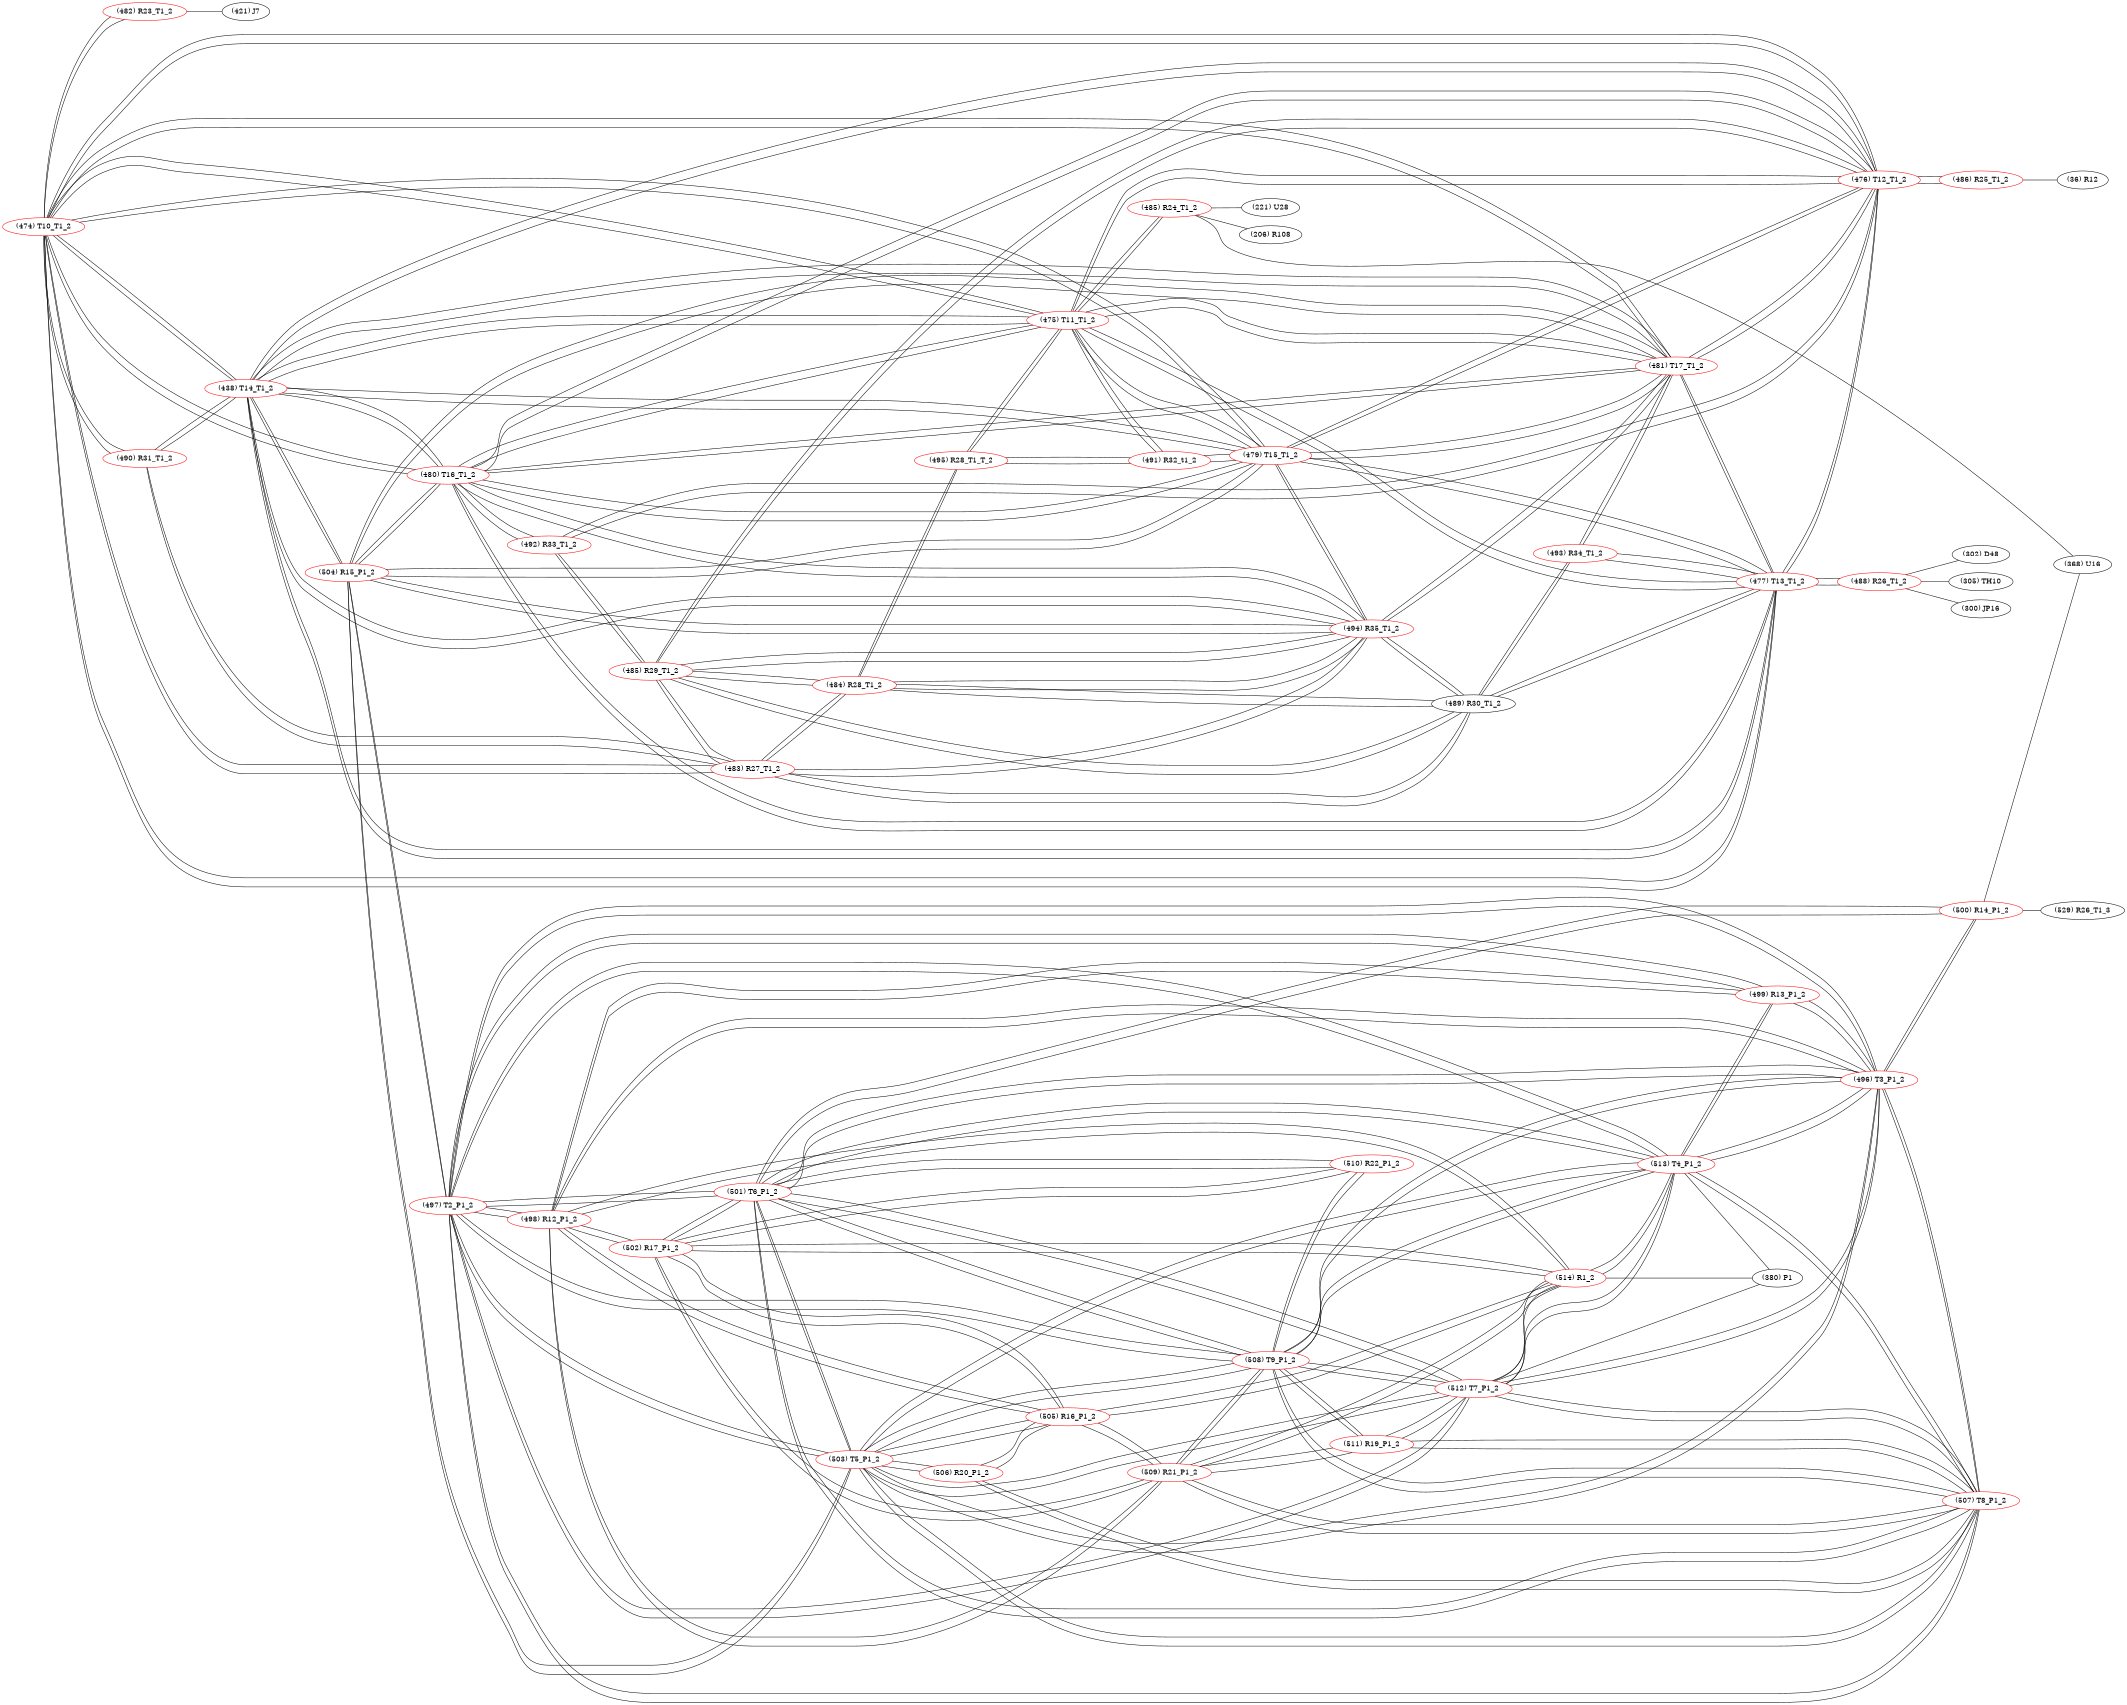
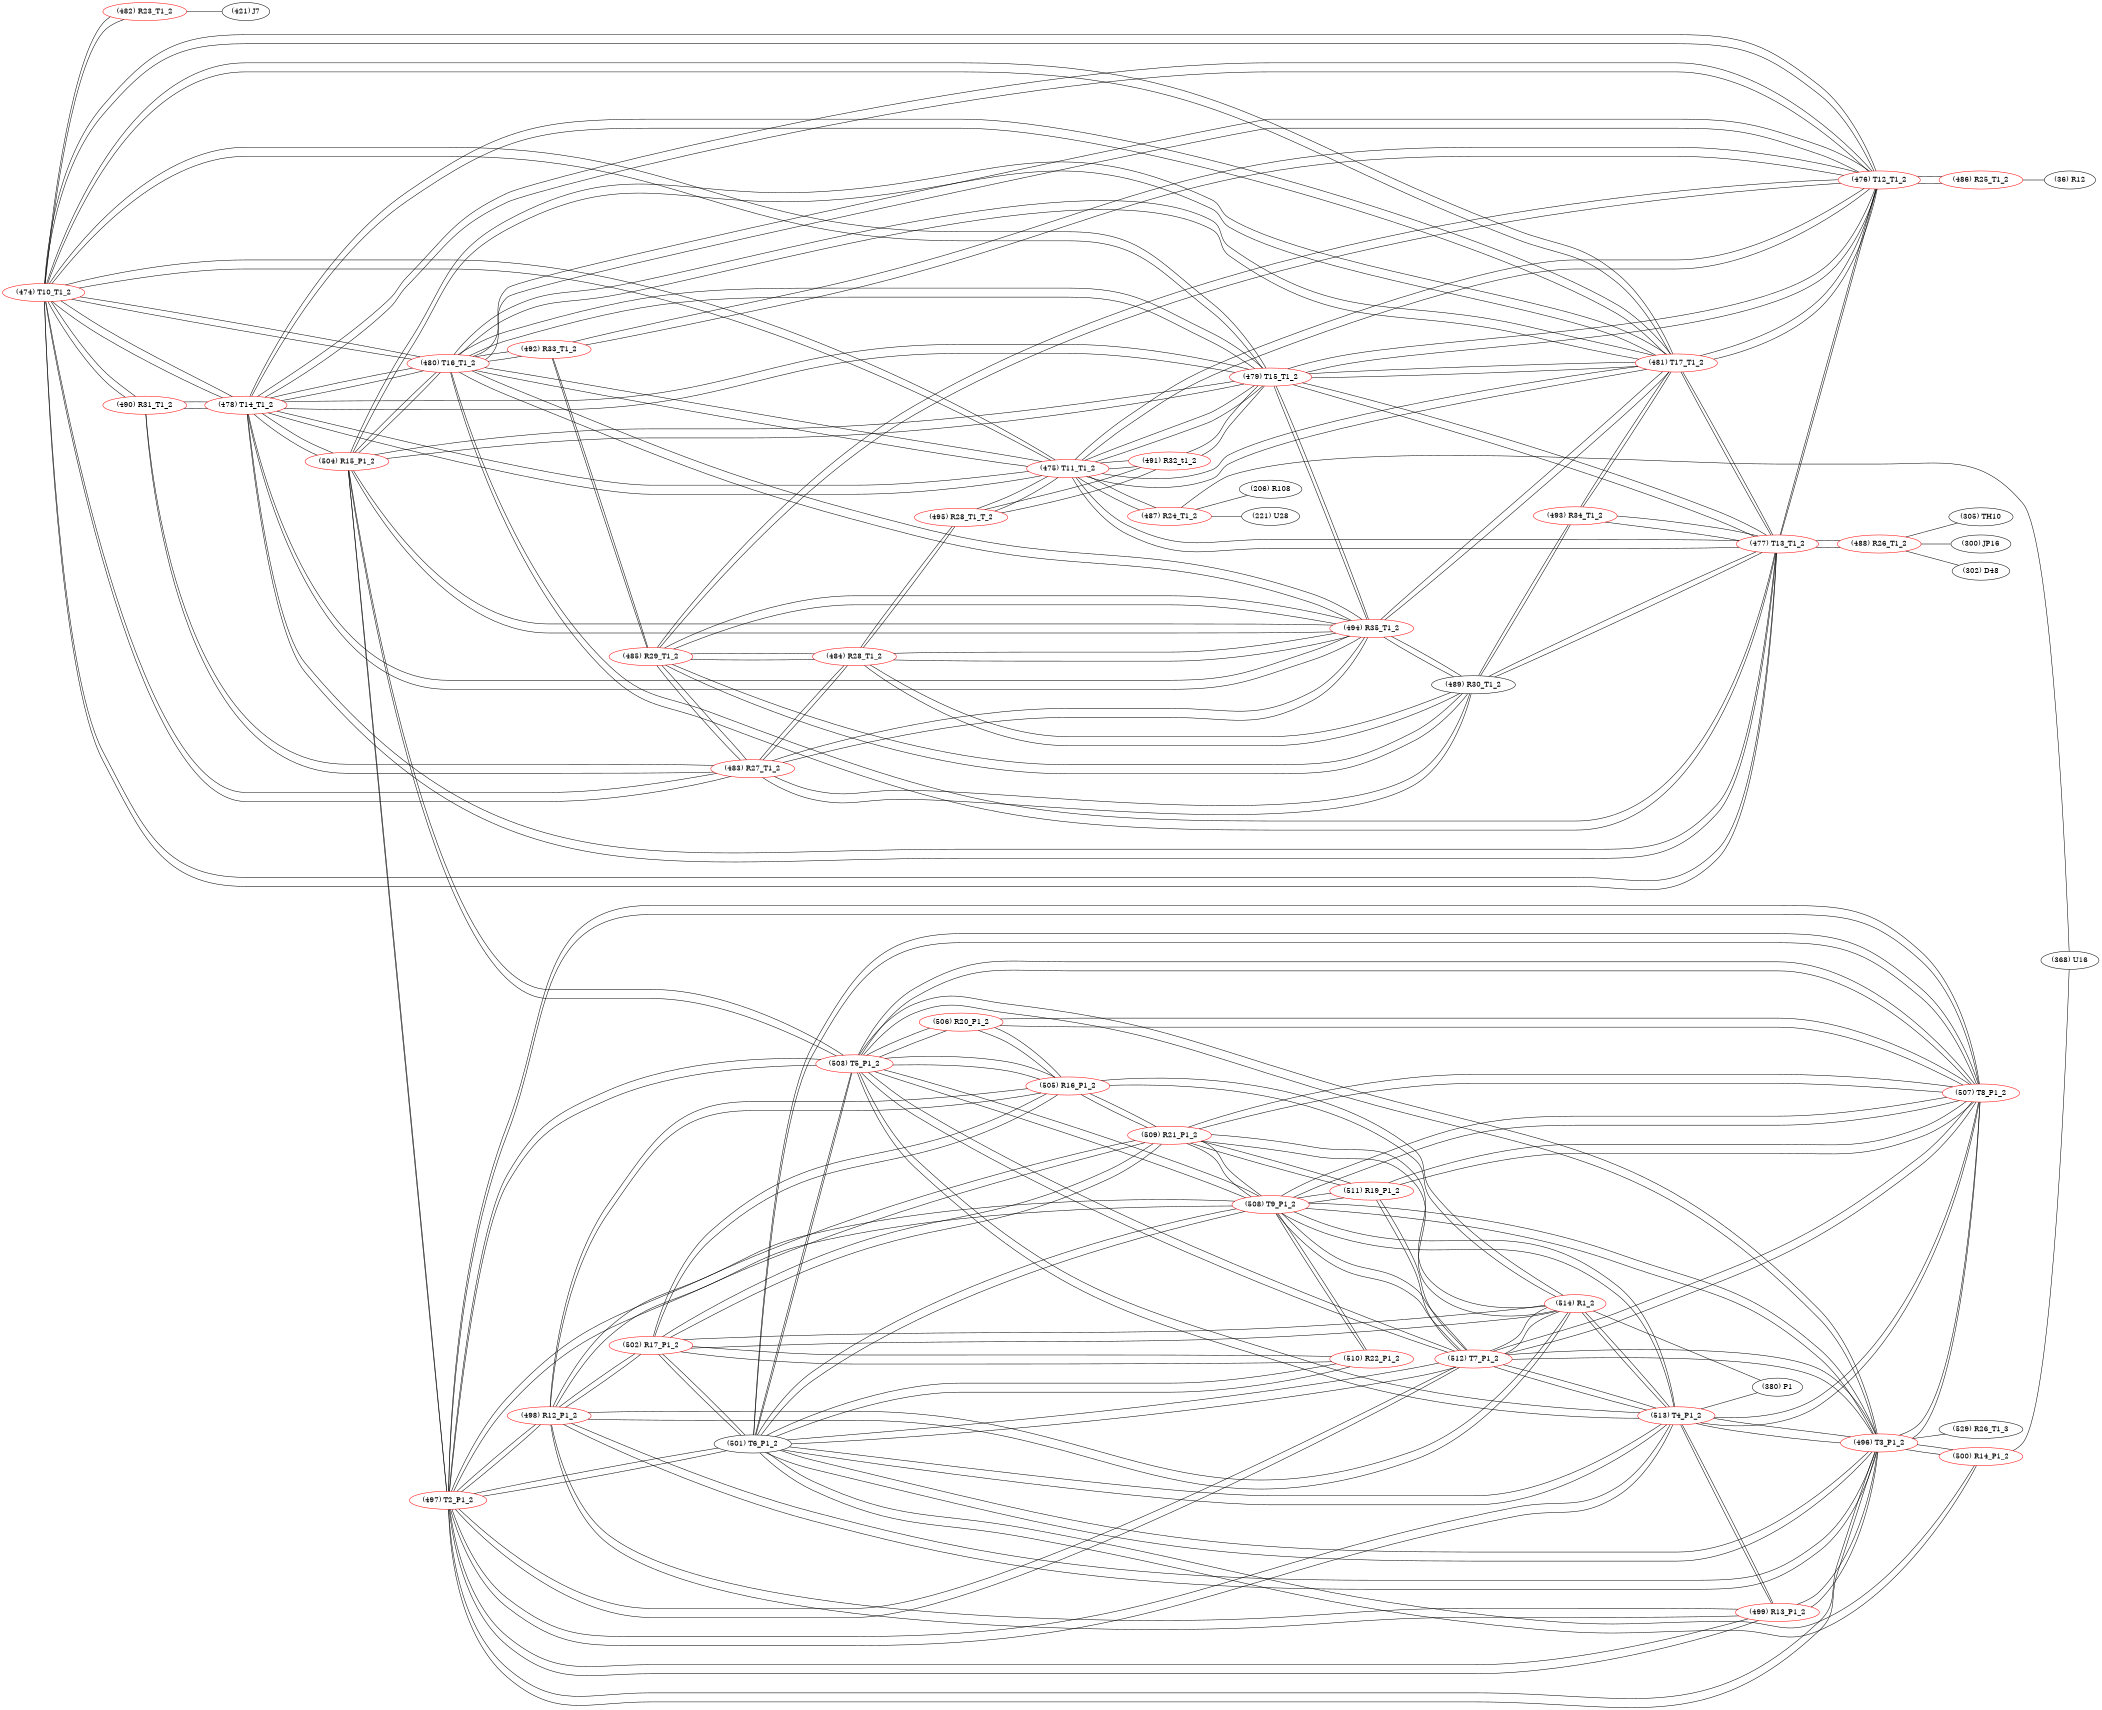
node "(485) R24_T1_2": label "(485) R24_T1_2" -> "(487) R24_T1_2"
node "(438) T14_T1_2": label "(438) T14_T1_2" -> "(478) T14_T1_2"
edge "(500) R14_P1_2" -- "(529) R26_T1_3": now "(496) T3_P1_2" -- "(529) R26_T1_3"
node "(501) T6_P1_2": color red -> black
edge "(380) P1" -- "(512) T7_P1_2": removed
